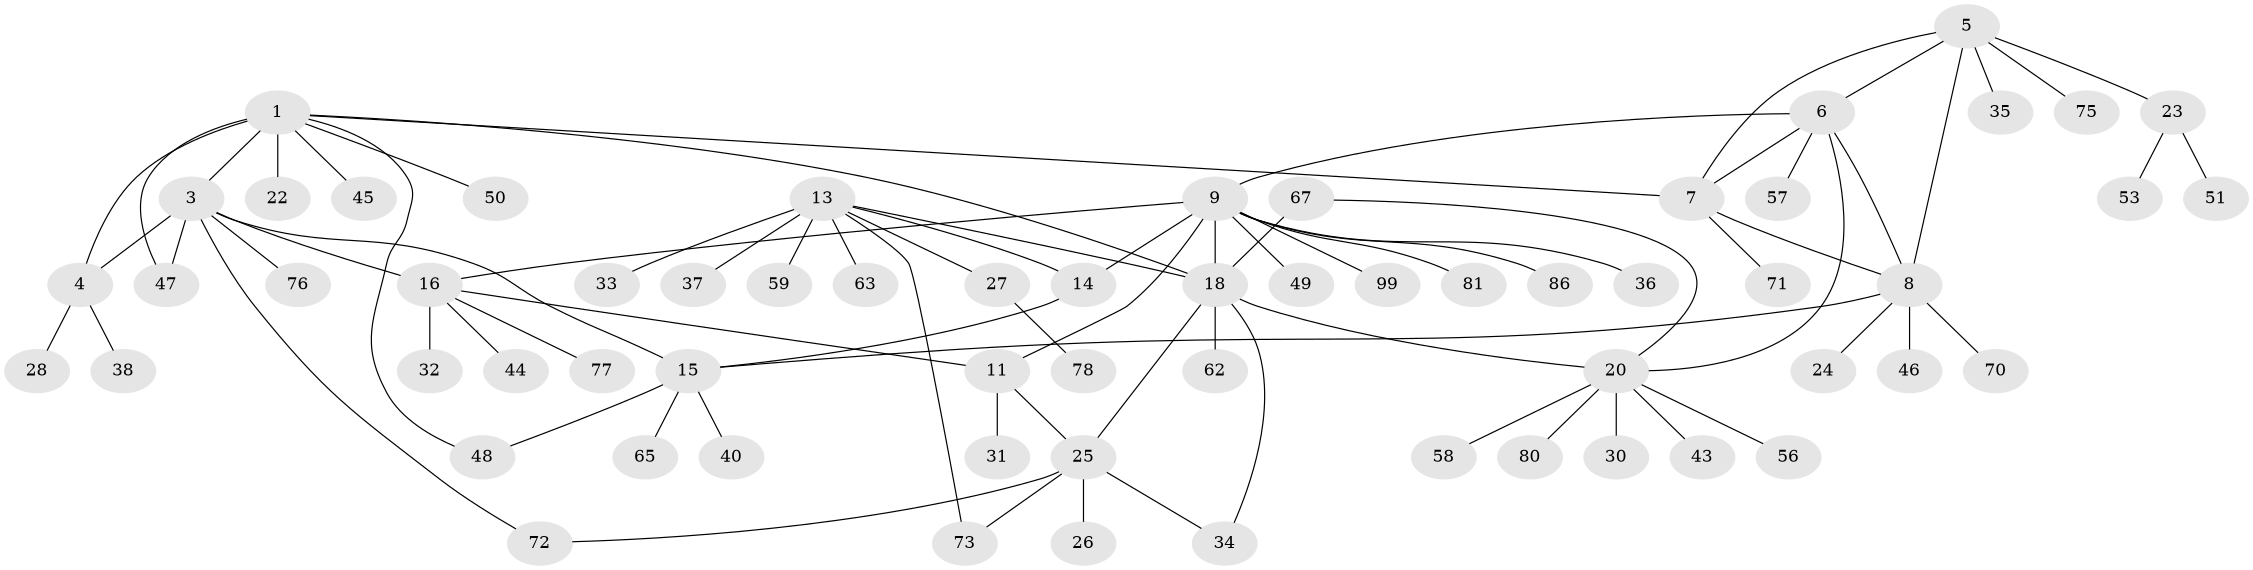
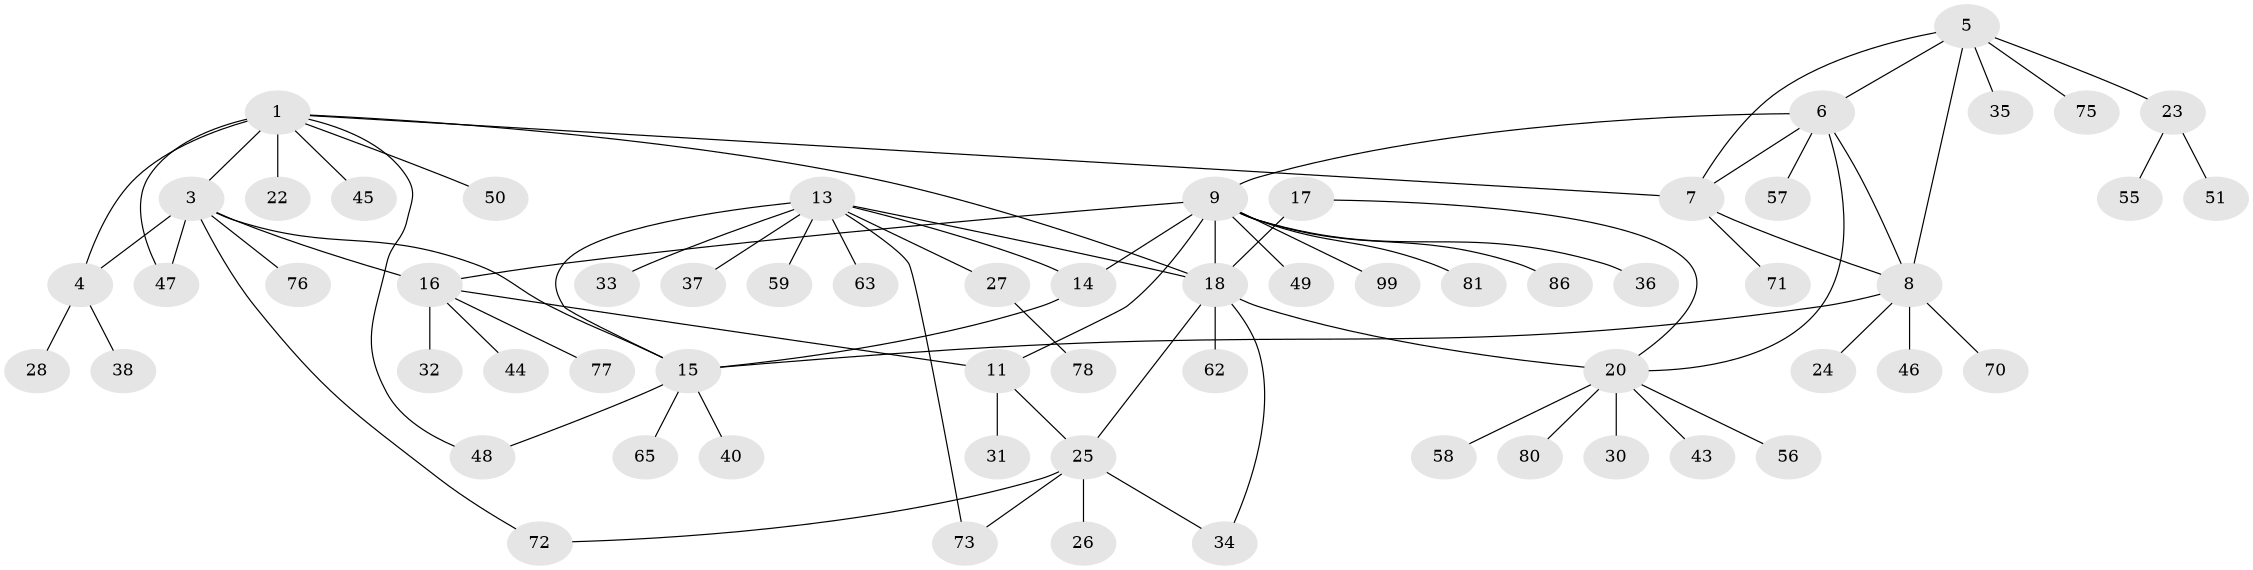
node "67": label "67" -> "17"
node "53": label "53" -> "55"
edge "13" -- "15": added
